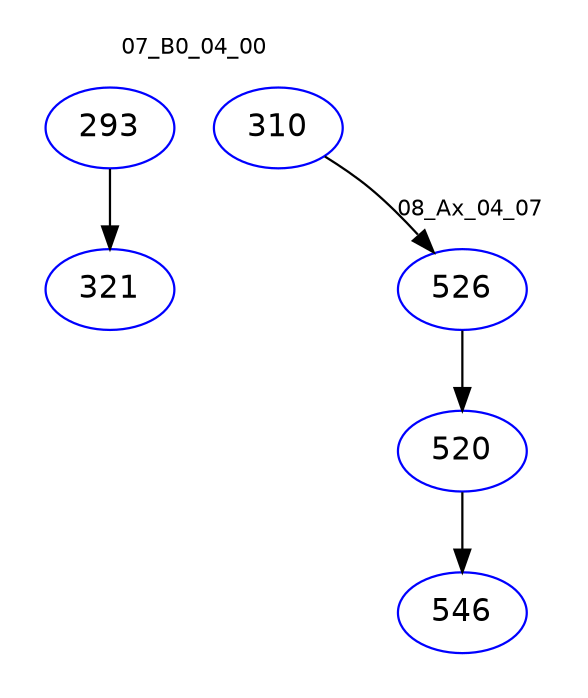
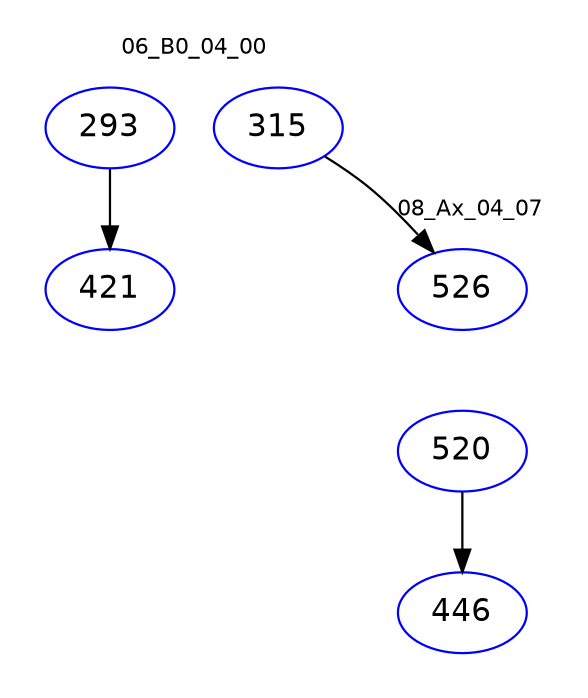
cluster "07_B0_04_00": label "07_B0_04_00" -> "06_B0_04_00"
node "310": label "310" -> "315"
node "321": label "321" -> "421"
edge "526" -> "520": removed
node "546": label "546" -> "446"
